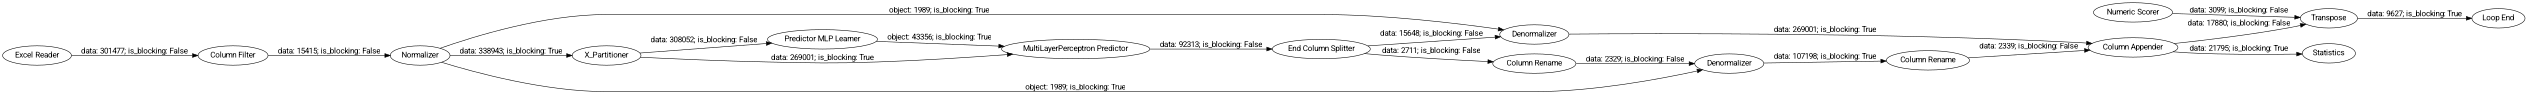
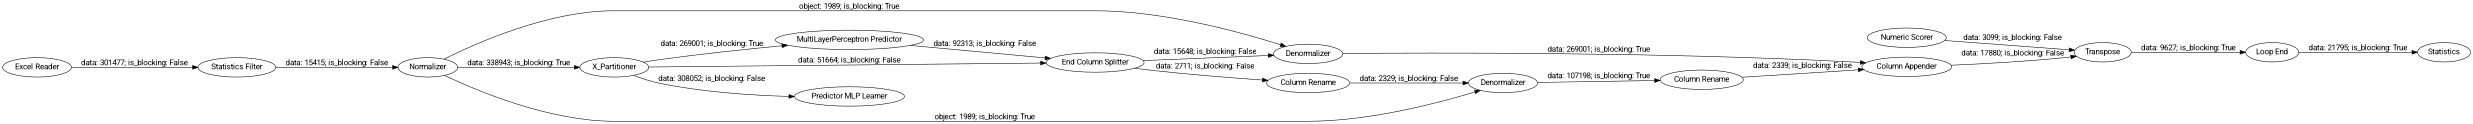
edge "Predictor MLP Learner" -> "MultiLayerPerceptron Predictor": removed, label "object: 43356; is_blocking: True"
edge "Column Appender" -> "Statistics": now "Loop End" -> "Statistics"
node "Column Filter": label "Column Filter" -> "Statistics Filter"
edge "X_Partitioner" -> "End Column Splitter": added, label "data: 51664; is_blocking: False"
